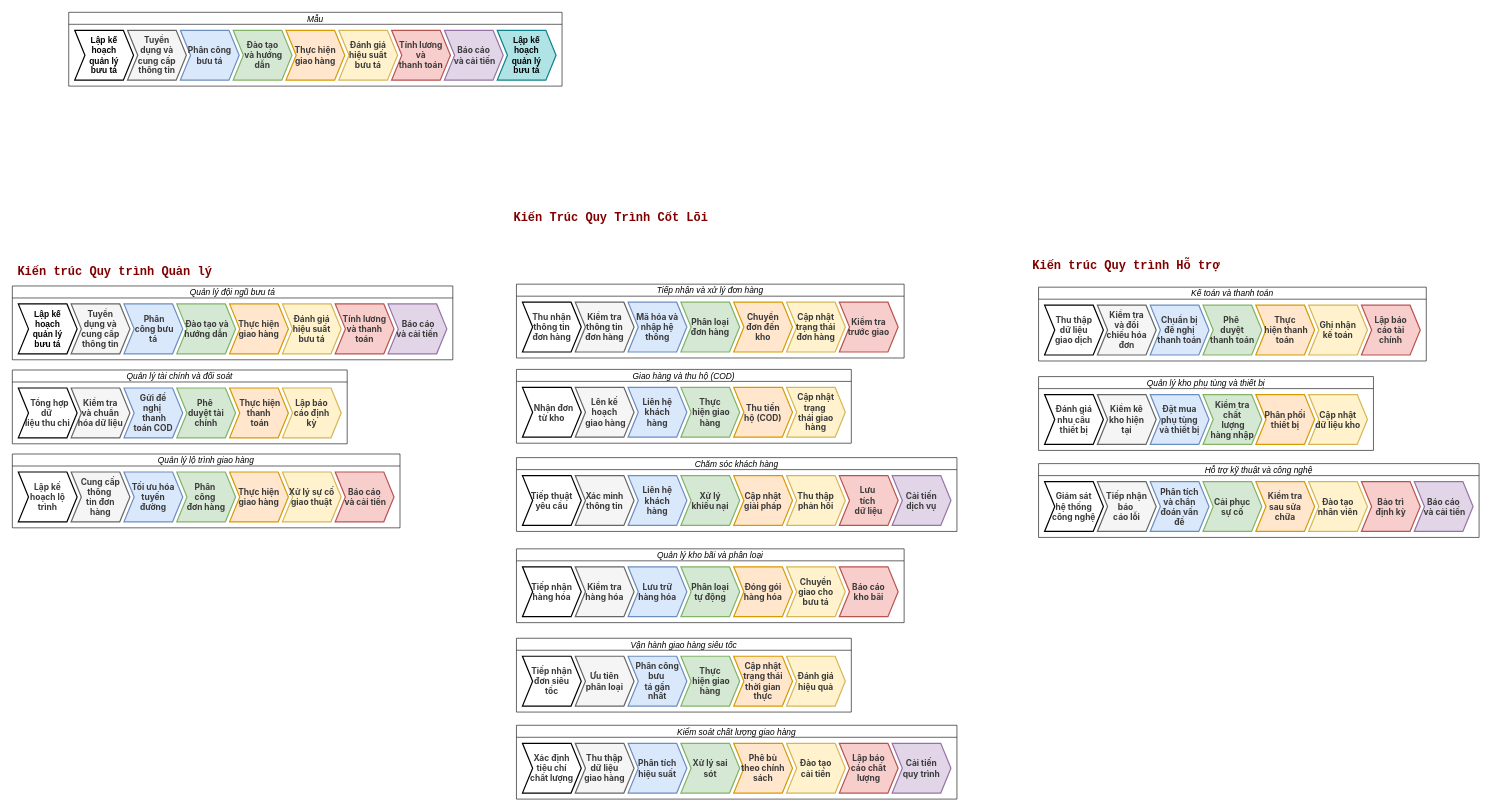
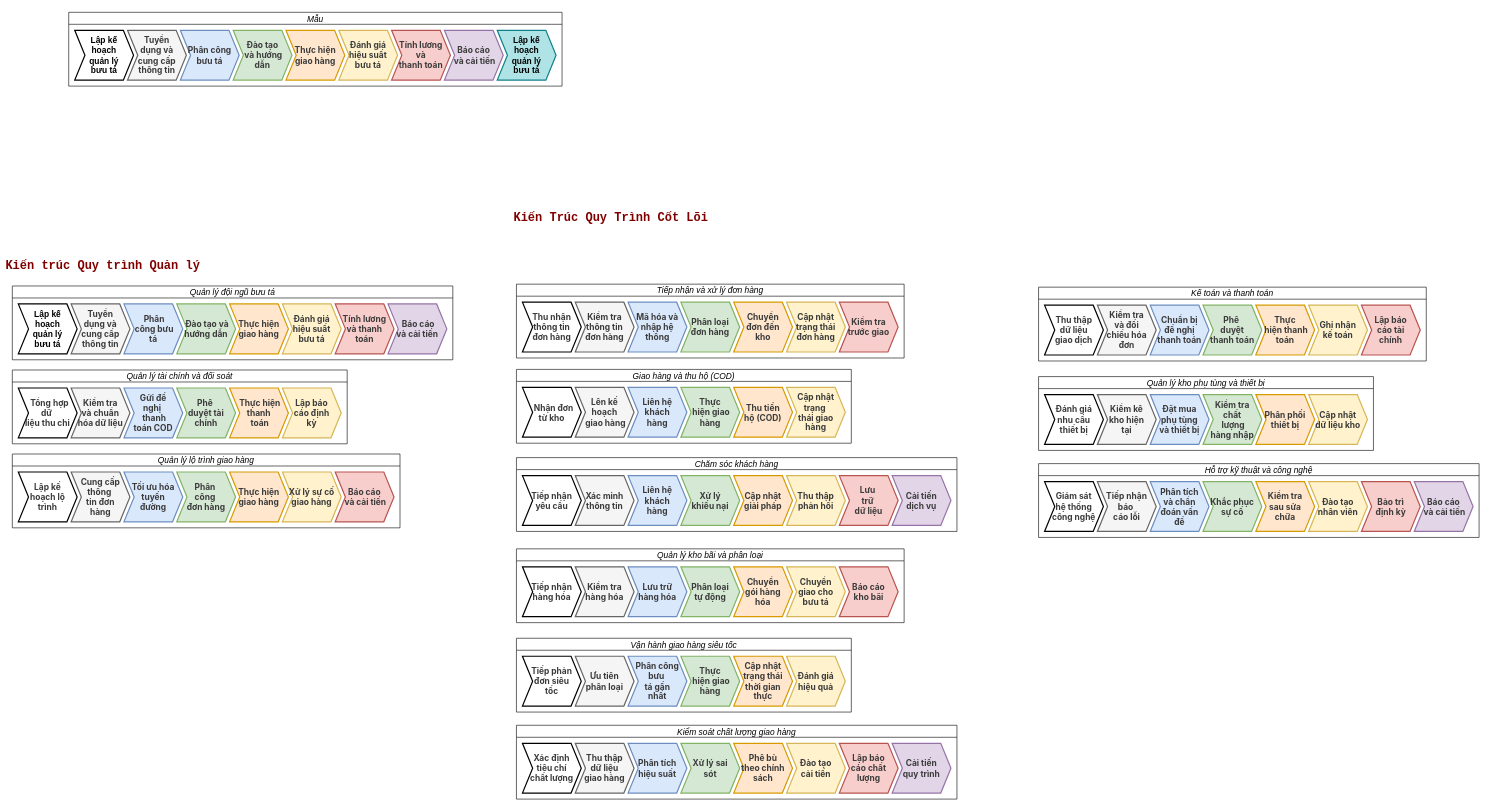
node "Kiến trúc Quy trình Hỗ trợ": removed
node "Kiến trúc Quy trình Quản lý": moved (115, 272) -> (103, 266)
node "Xử lý sự cố giao thuật": label "Xử lý sự cố giao thuật" -> "Xử lý sự cố giao hàng"
node "Tiếp thuật yêu cầu": label "Tiếp thuật yêu cầu" -> "Tiếp nhận yêu cầu"
node "Lưu tích dữ liệu": label "Lưu tích dữ liệu" -> "Lưu trữ dữ liệu"
node "Cải phục sự cố": label "Cải phục sự cố" -> "Khắc phục sự cố"
node "Đóng gói hàng hóa": label "Đóng gói hàng hóa" -> "Chuyển gói hàng hóa"
node "Tiếp nhận đơn siêu tốc": label "Tiếp nhận đơn siêu tốc" -> "Tiếp phản đơn siêu tốc"
